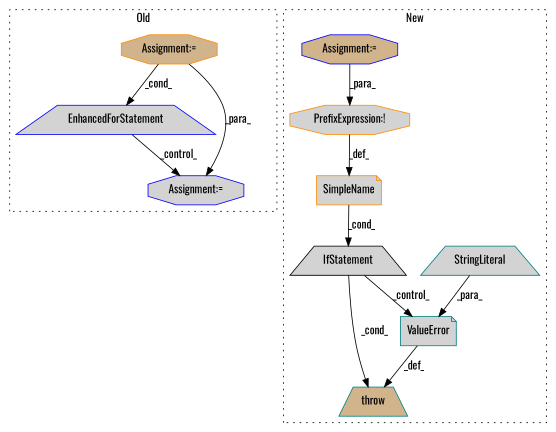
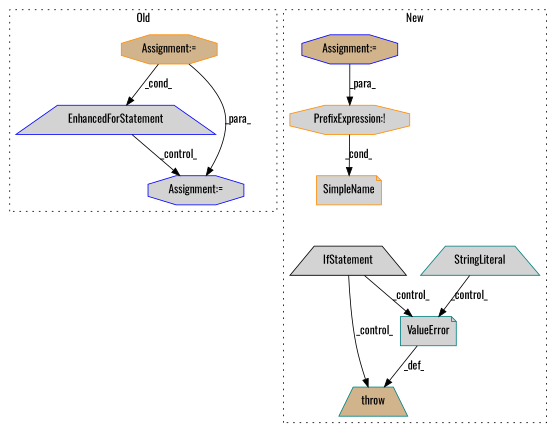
edge "PrefixExpression:!" -> "SimpleName": label "_def_" -> "_cond_"
edge "SimpleName" -> "IfStatement": removed, label "_cond_"
edge "StringLiteral" -> "ValueError": label "_para_" -> "_control_"
edge "IfStatement" -> "throw": label "_cond_" -> "_control_"
